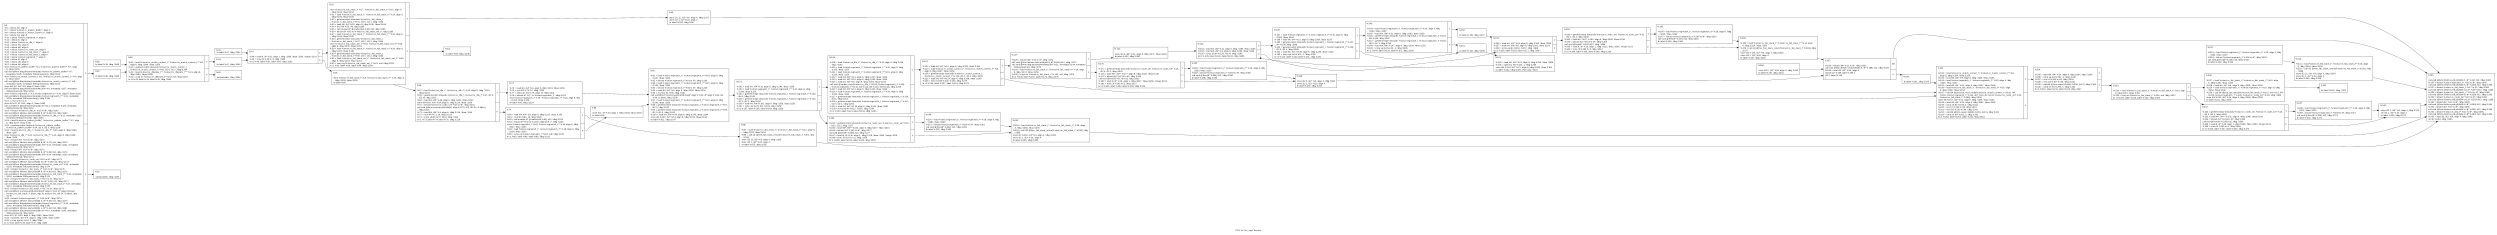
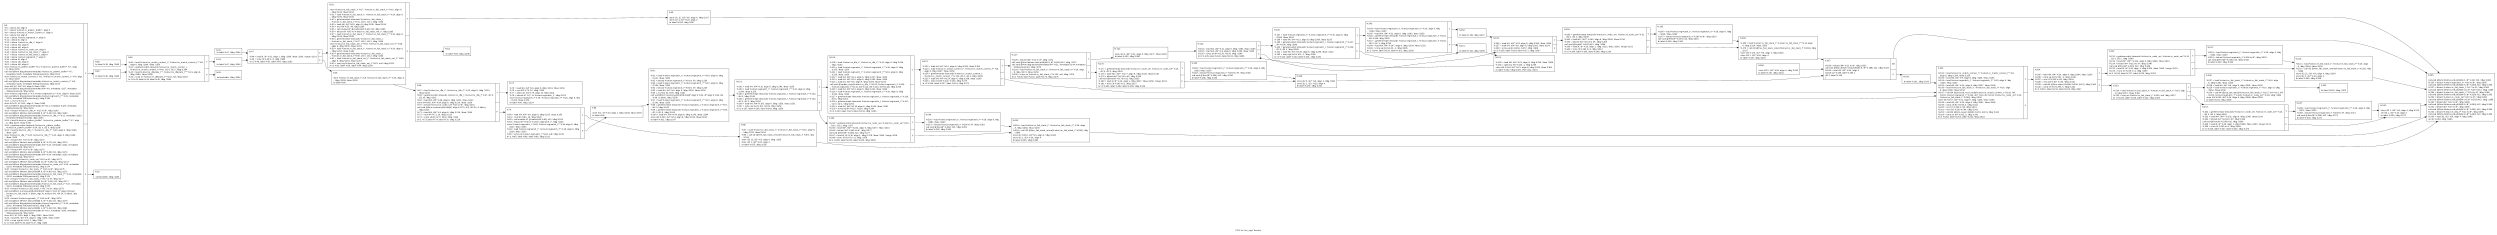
node "%211:": added
edge "%176:" -> "%182:": removed
edge "%74:" -> "%90:": removed
